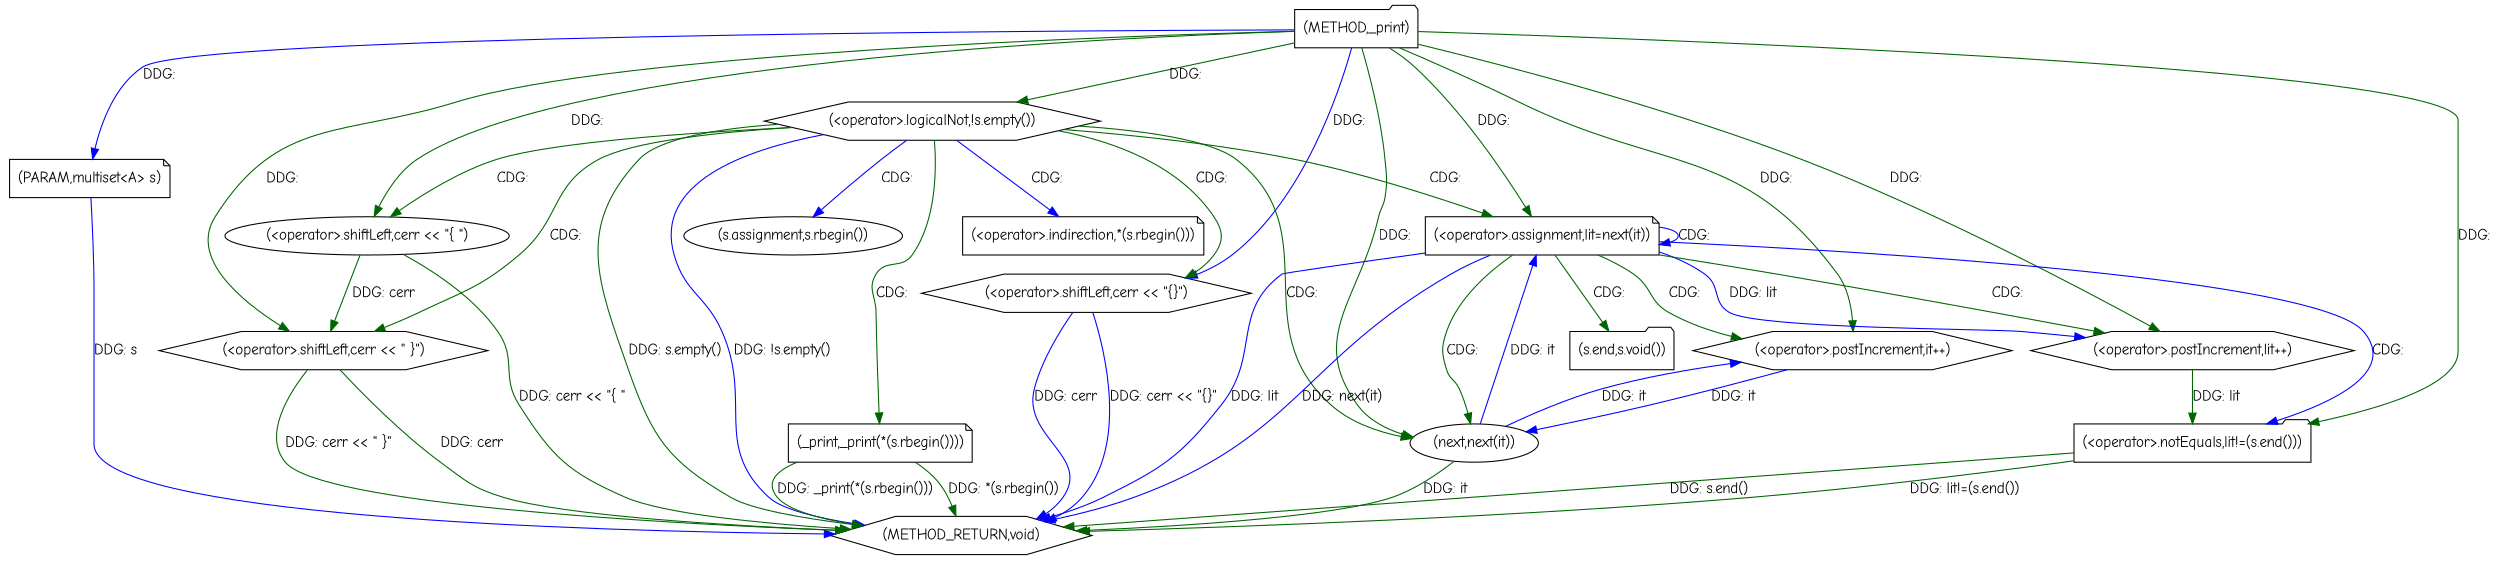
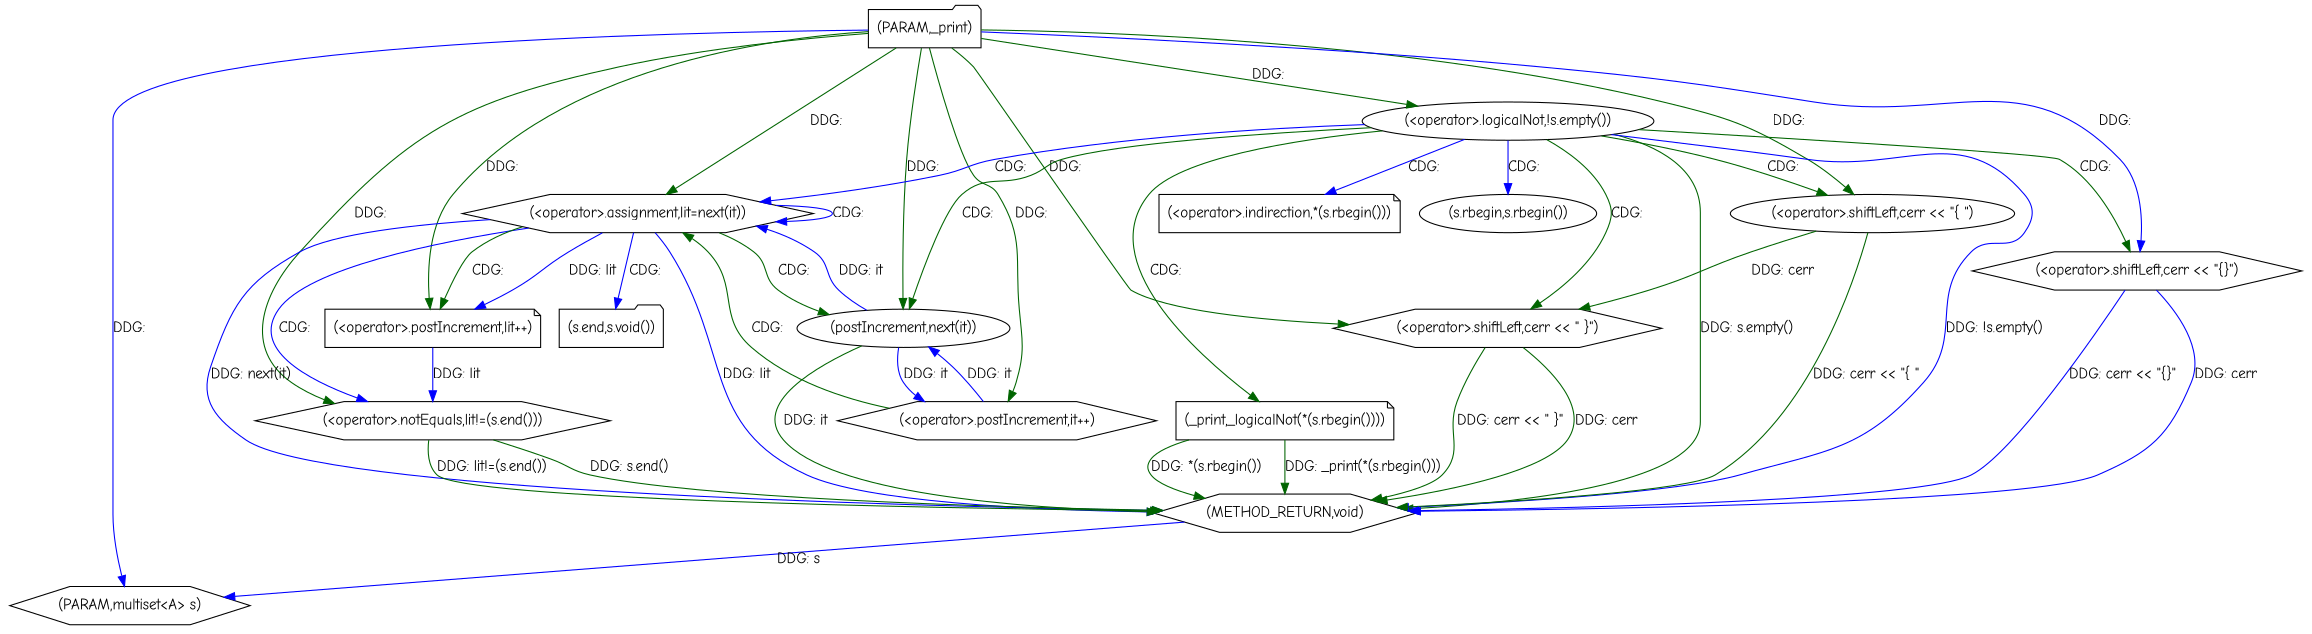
node "(METHOD,_print)": label "(METHOD,_print)" -> "(PARAM,_print)"
node "(<operator>.logicalNot,!s.empty())": shape hexagon -> ellipse
edge "(<operator>.logicalNot,!s.empty())" -> "(<operator>.assignment,lit=next(it))": color darkgreen -> blue
node "(PARAM,multiset<A> s)": shape note -> hexagon
node "(s.assignment,s.rbegin())": label "(s.assignment,s.rbegin())" -> "(s.rbegin,s.rbegin())"
node "(<operator>.assignment,lit=next(it))": shape note -> hexagon
edge "(<operator>.assignment,lit=next(it))" -> "(s.end,s.void())": color darkgreen -> blue
edge "(<operator>.assignment,lit=next(it))" -> "(<operator>.postIncrement,it++)": reversed
node "(<operator>.postIncrement,lit++)": shape hexagon -> note
edge "(<operator>.postIncrement,lit++)" -> "(<operator>.notEquals,lit!=(s.end()))": color darkgreen -> blue
node "(_print,_print(*(s.rbegin())))": label "(_print,_print(*(s.rbegin())))" -> "(_print,_logicalNot(*(s.rbegin())))"
node "(next,next(it))": label "(next,next(it))" -> "(postIncrement,next(it))"
node "(<operator>.notEquals,lit!=(s.end()))": shape folder -> hexagon
edge "(PARAM,multiset<A> s)" -> "(METHOD_RETURN,void)": reversed
